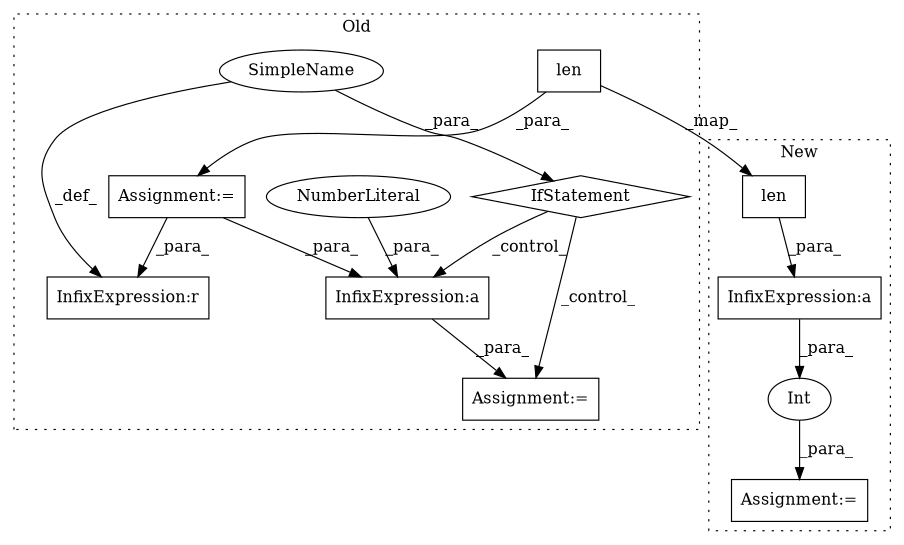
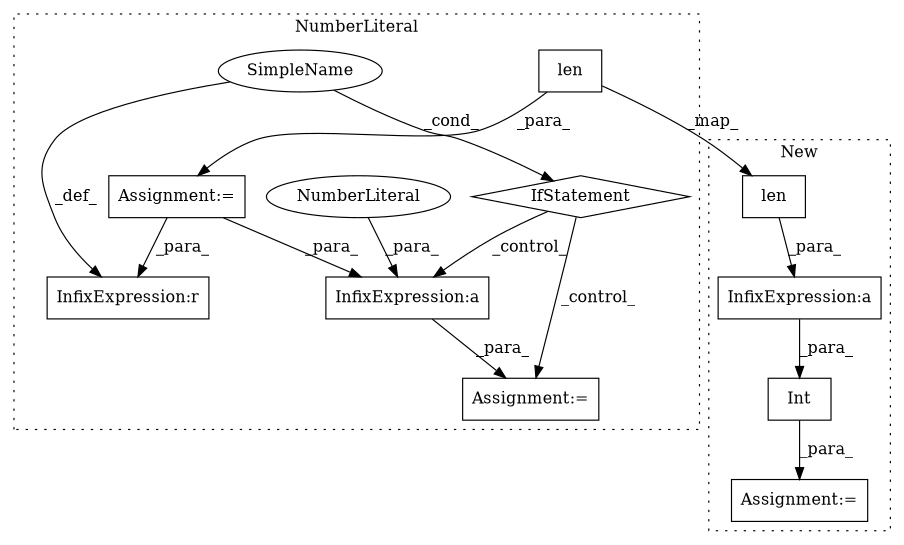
cluster "Old": label "Old" -> "NumberLiteral"
edge "SimpleName" -> "IfStatement": label "_para_" -> "_cond_"
node "Int": shape ellipse -> box
